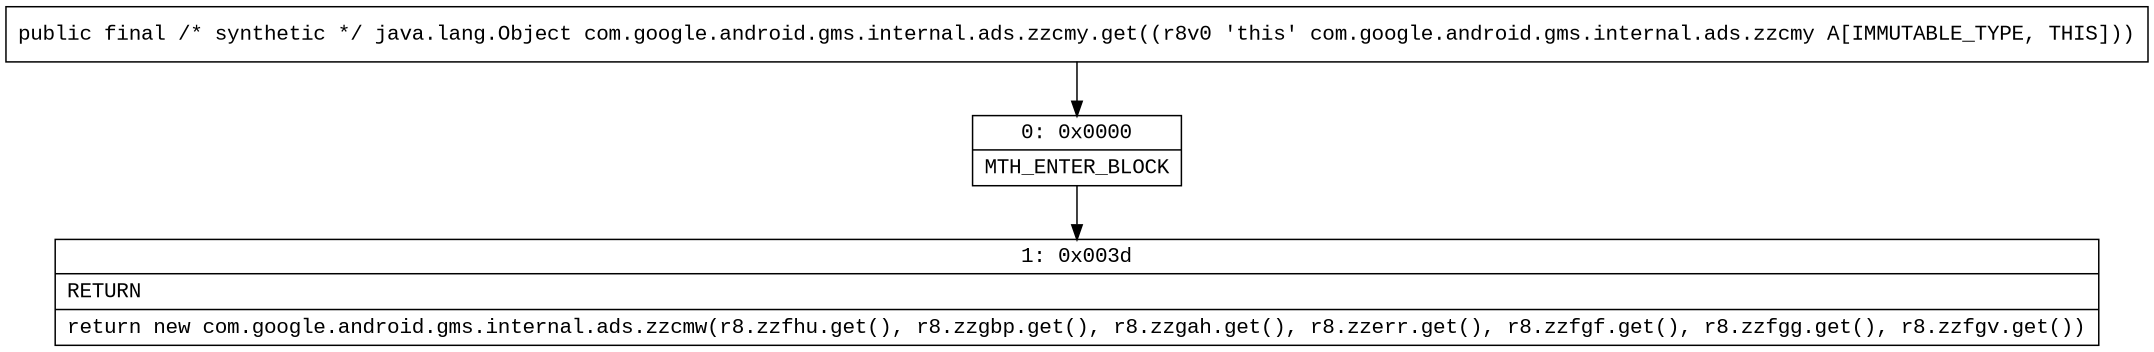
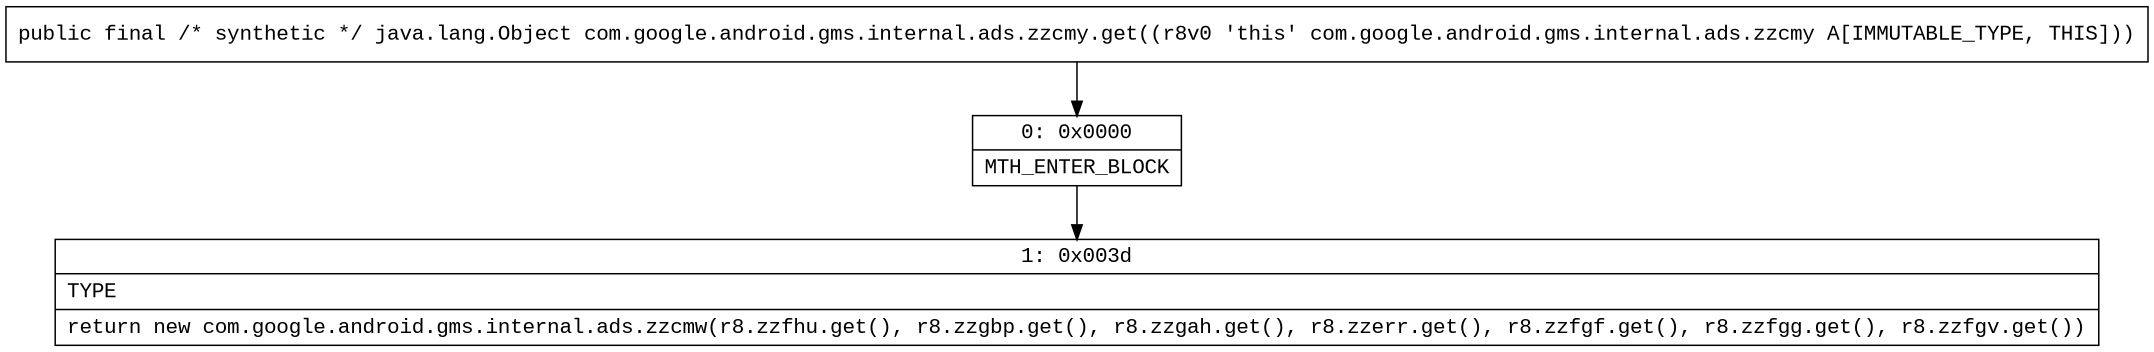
node "1: 0x003d": text "RETURN" -> "TYPE"
